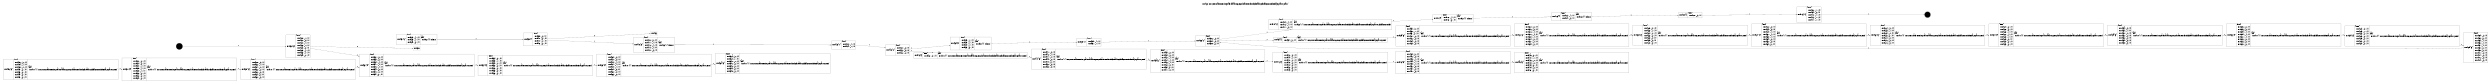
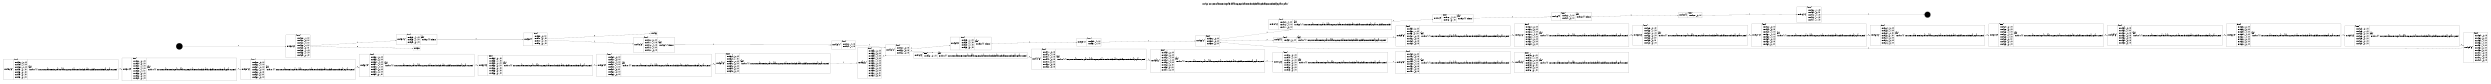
edge "0x1093c0 [32]" -> "0x109537 [29]": now "0x1093c0 [32]" -> "0x1093f1 [13]"
node "0x1095a3 [38]": added
